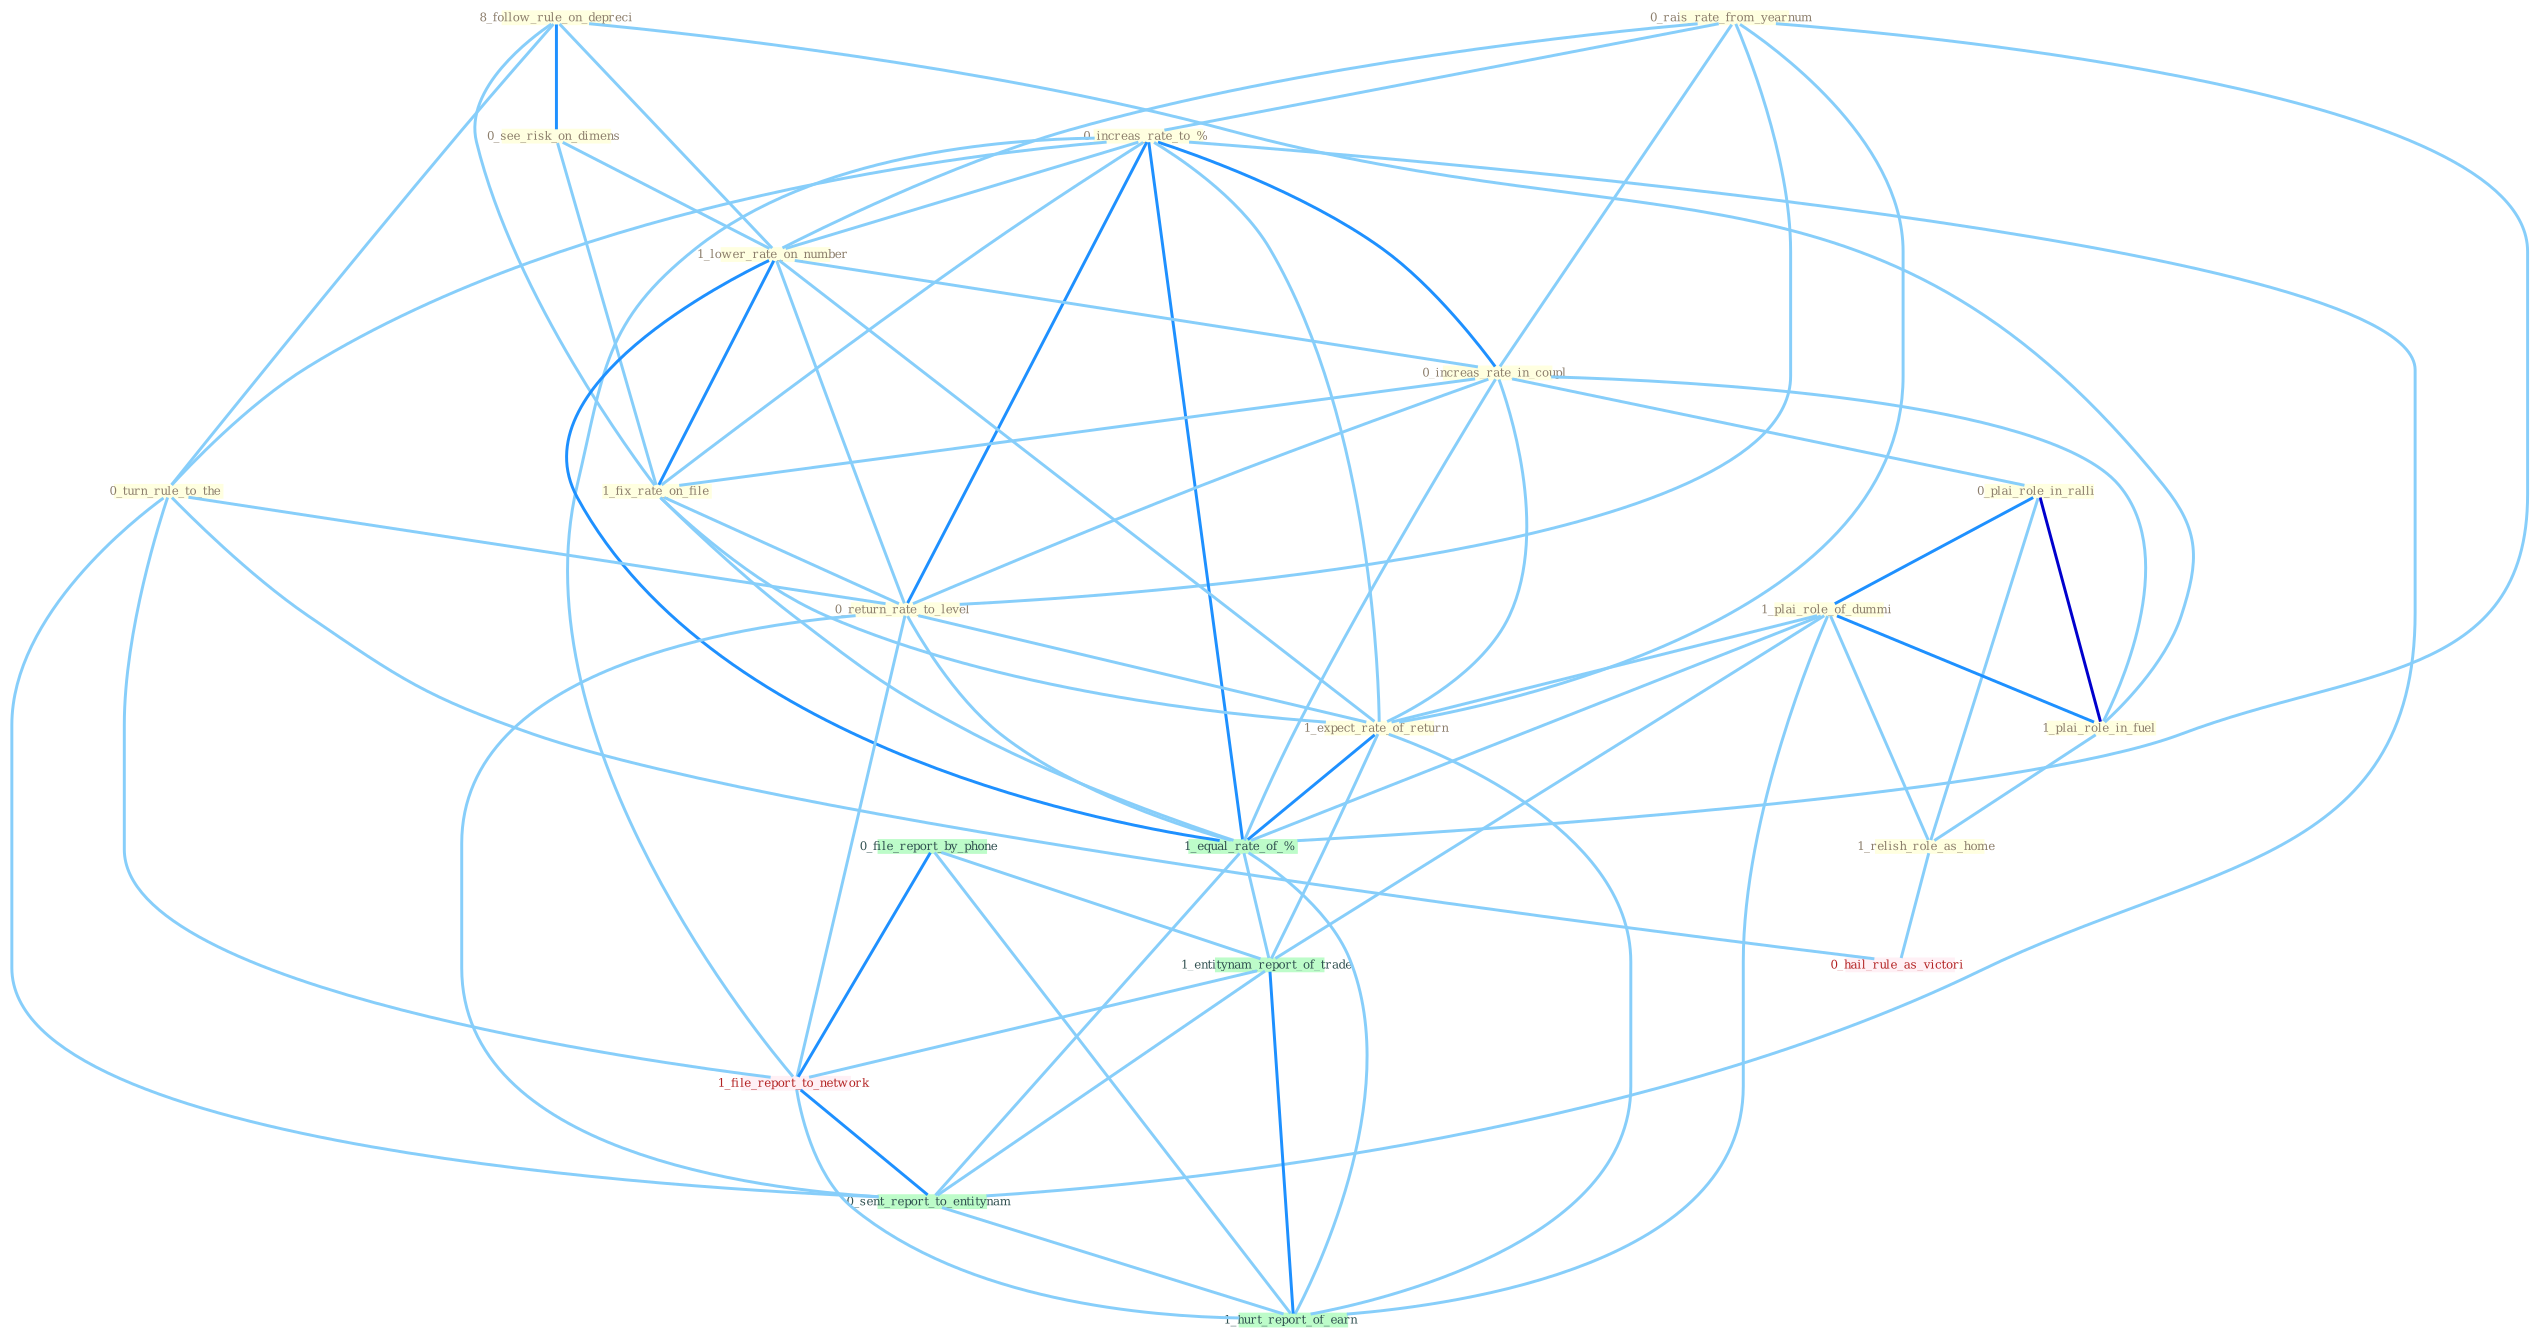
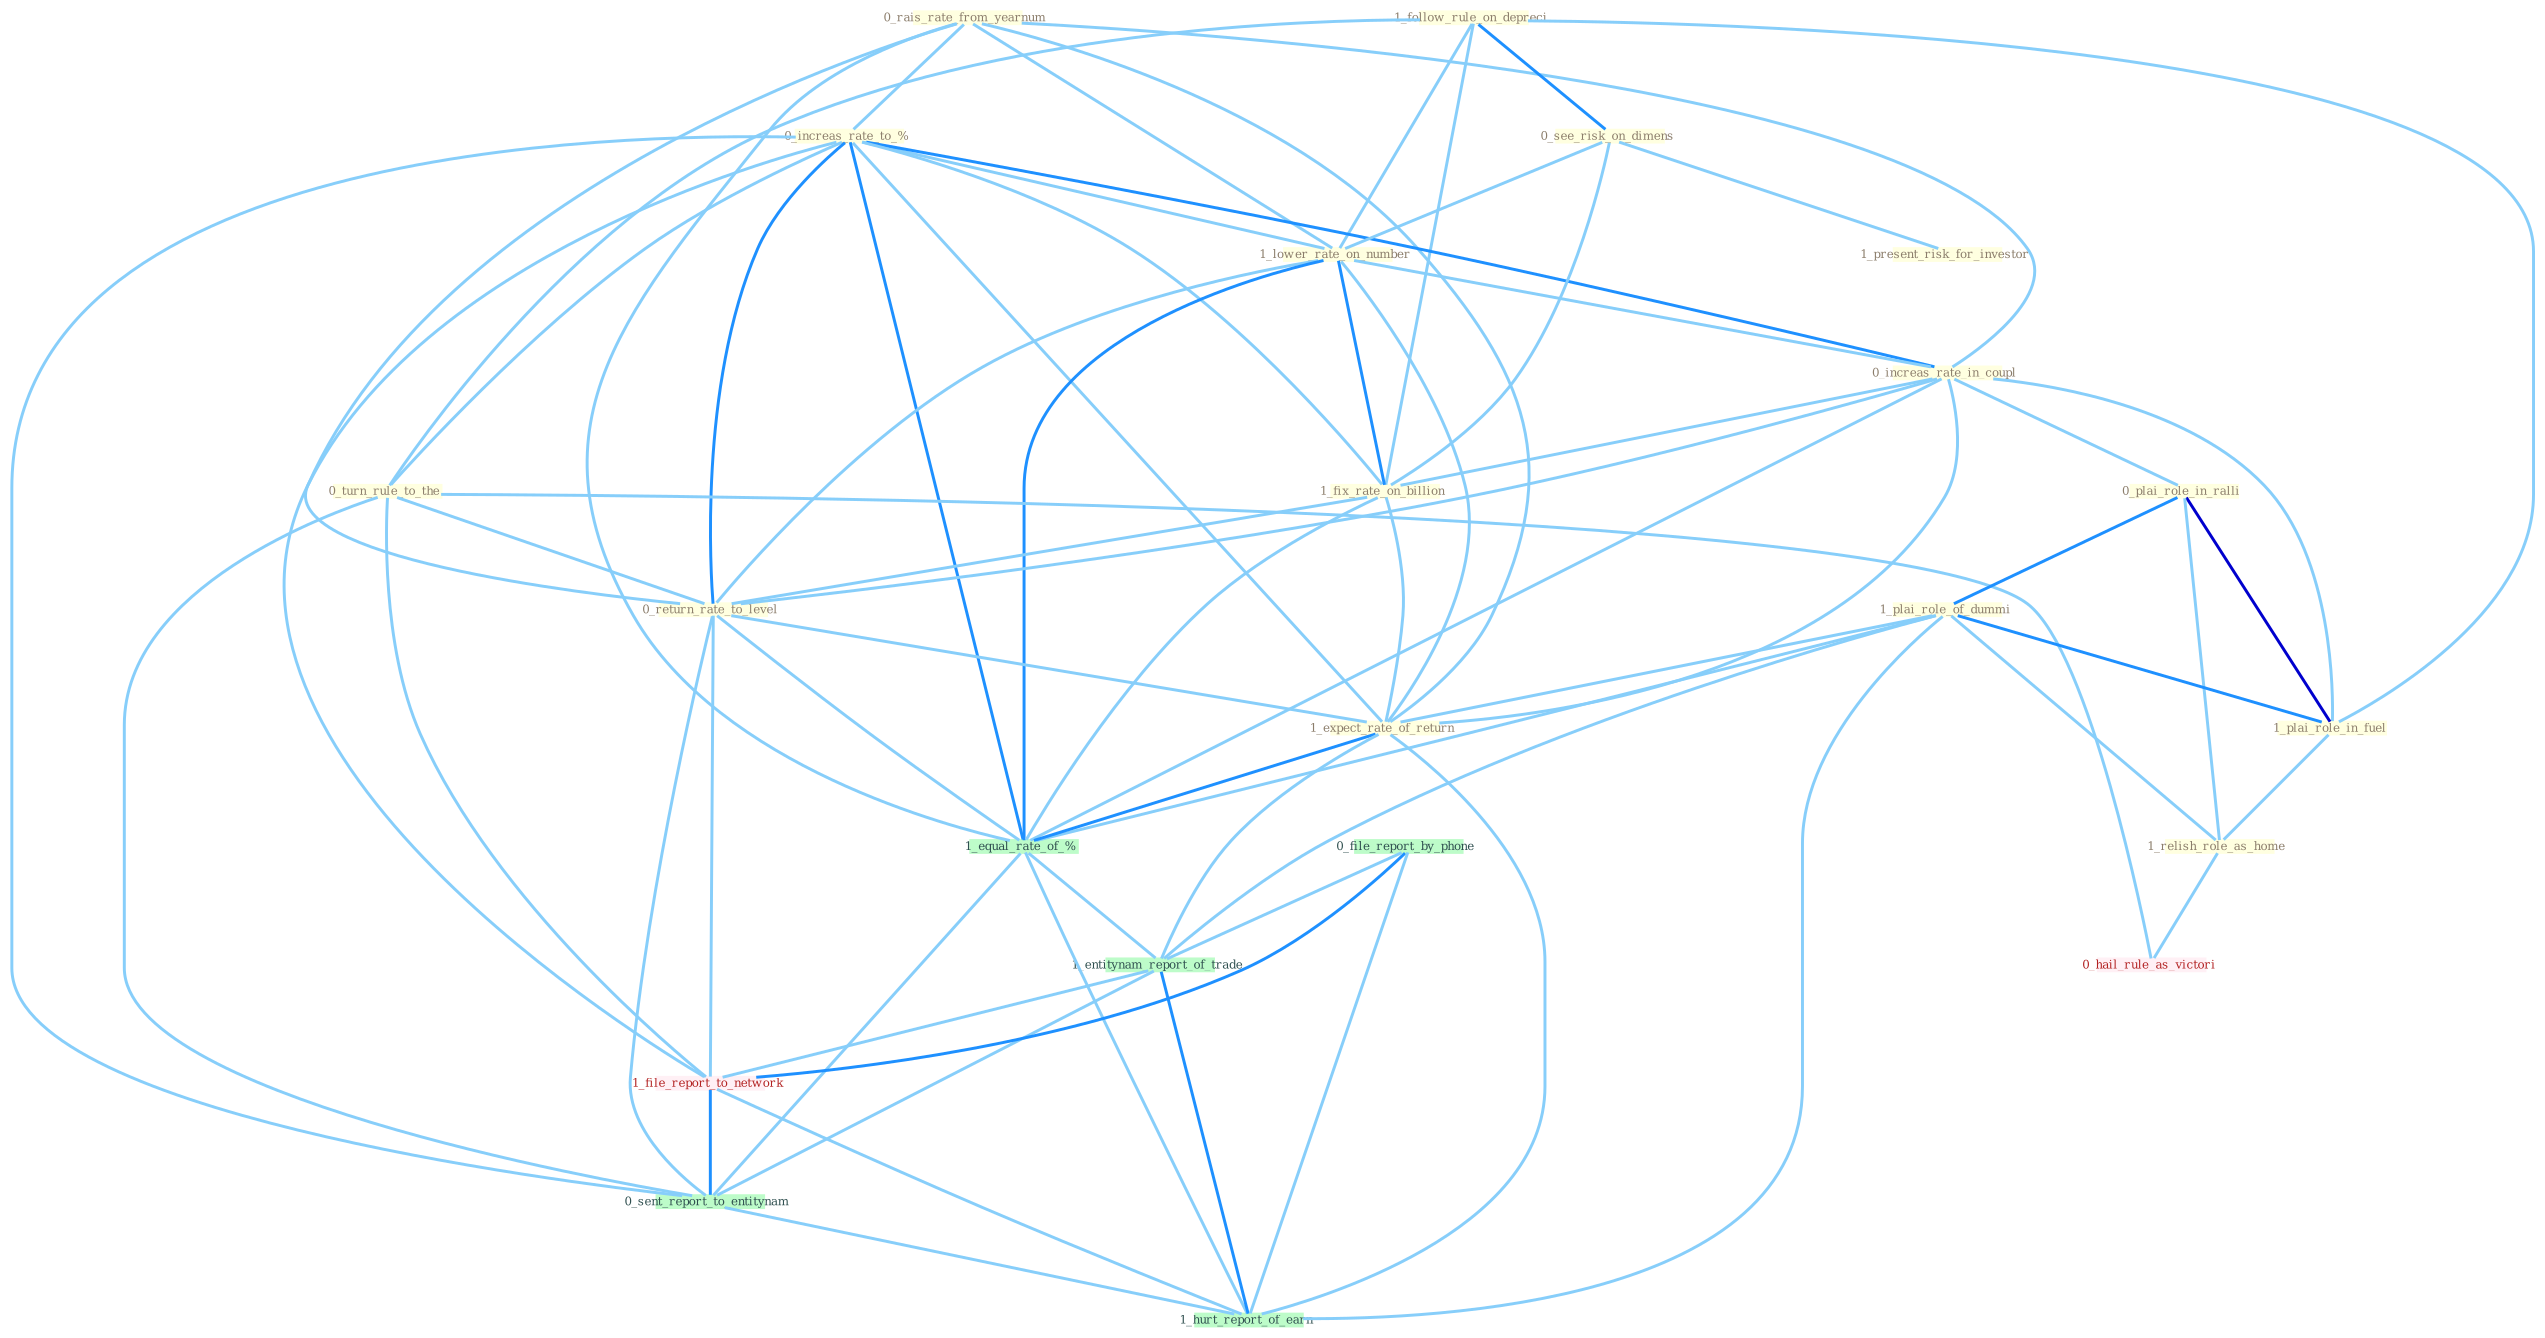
node "8_follow_rule_on_depreci": label "8_follow_rule_on_depreci" -> "1_follow_rule_on_depreci"
node "1_present_risk_for_investor": added
node "1_fix_rate_on_file": label "1_fix_rate_on_file" -> "1_fix_rate_on_billion"
